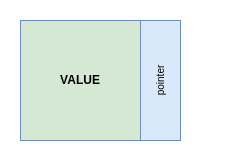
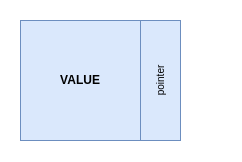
node "VALUE": fillcolor #d5e8d4 -> #dae8fc
